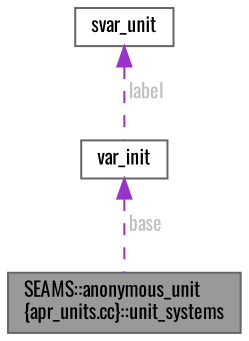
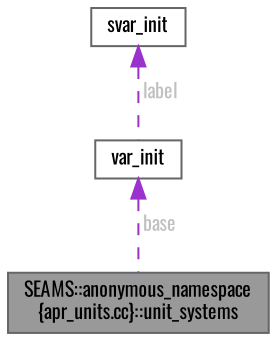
node "svar_unit": label "svar_unit" -> "svar_init"
node "SEAMS::anonymous_unit {apr_units.cc}::unit_systems": label "SEAMS::anonymous_unit {apr_units.cc}::unit_systems" -> "SEAMS::anonymous_namespace {apr_units.cc}::unit_systems"
